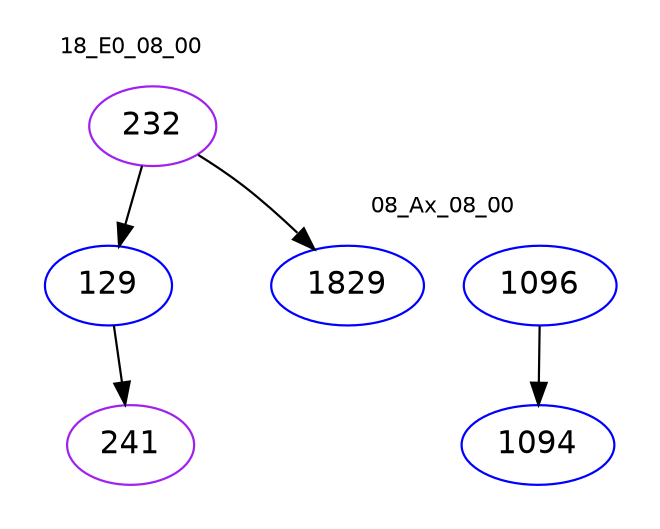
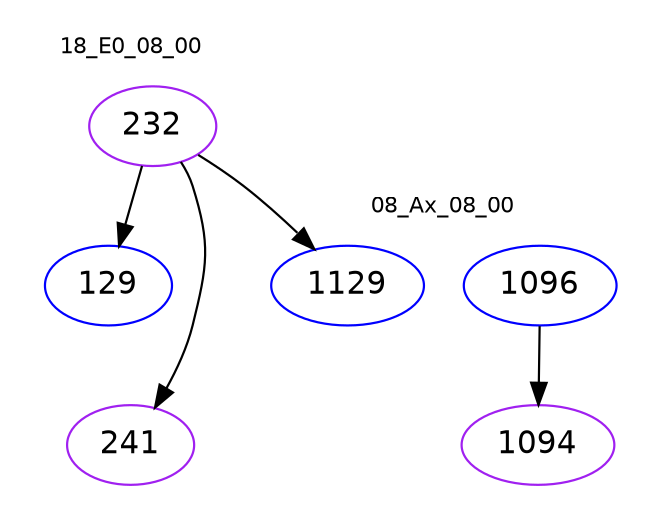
node "1829": label "1829" -> "1129"
edge "129" -> "241": now "232" -> "241"
node "1094": color blue -> purple
